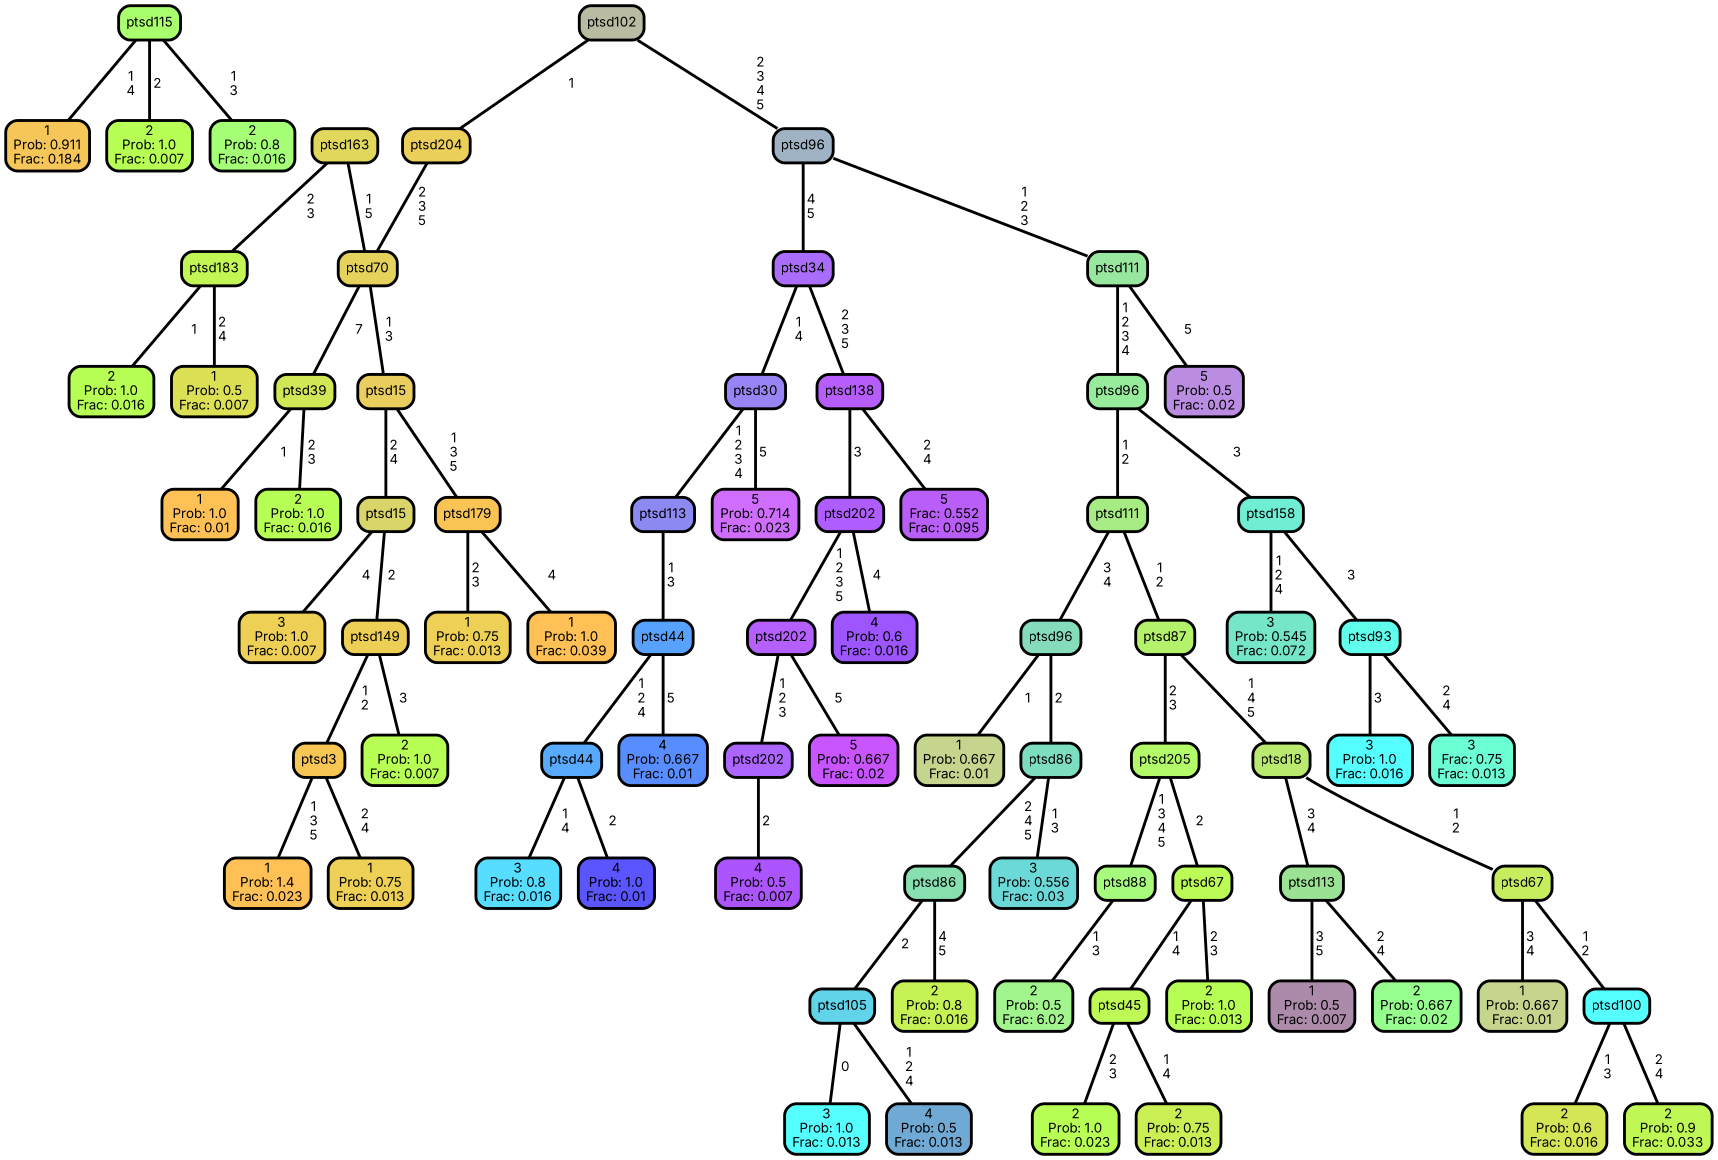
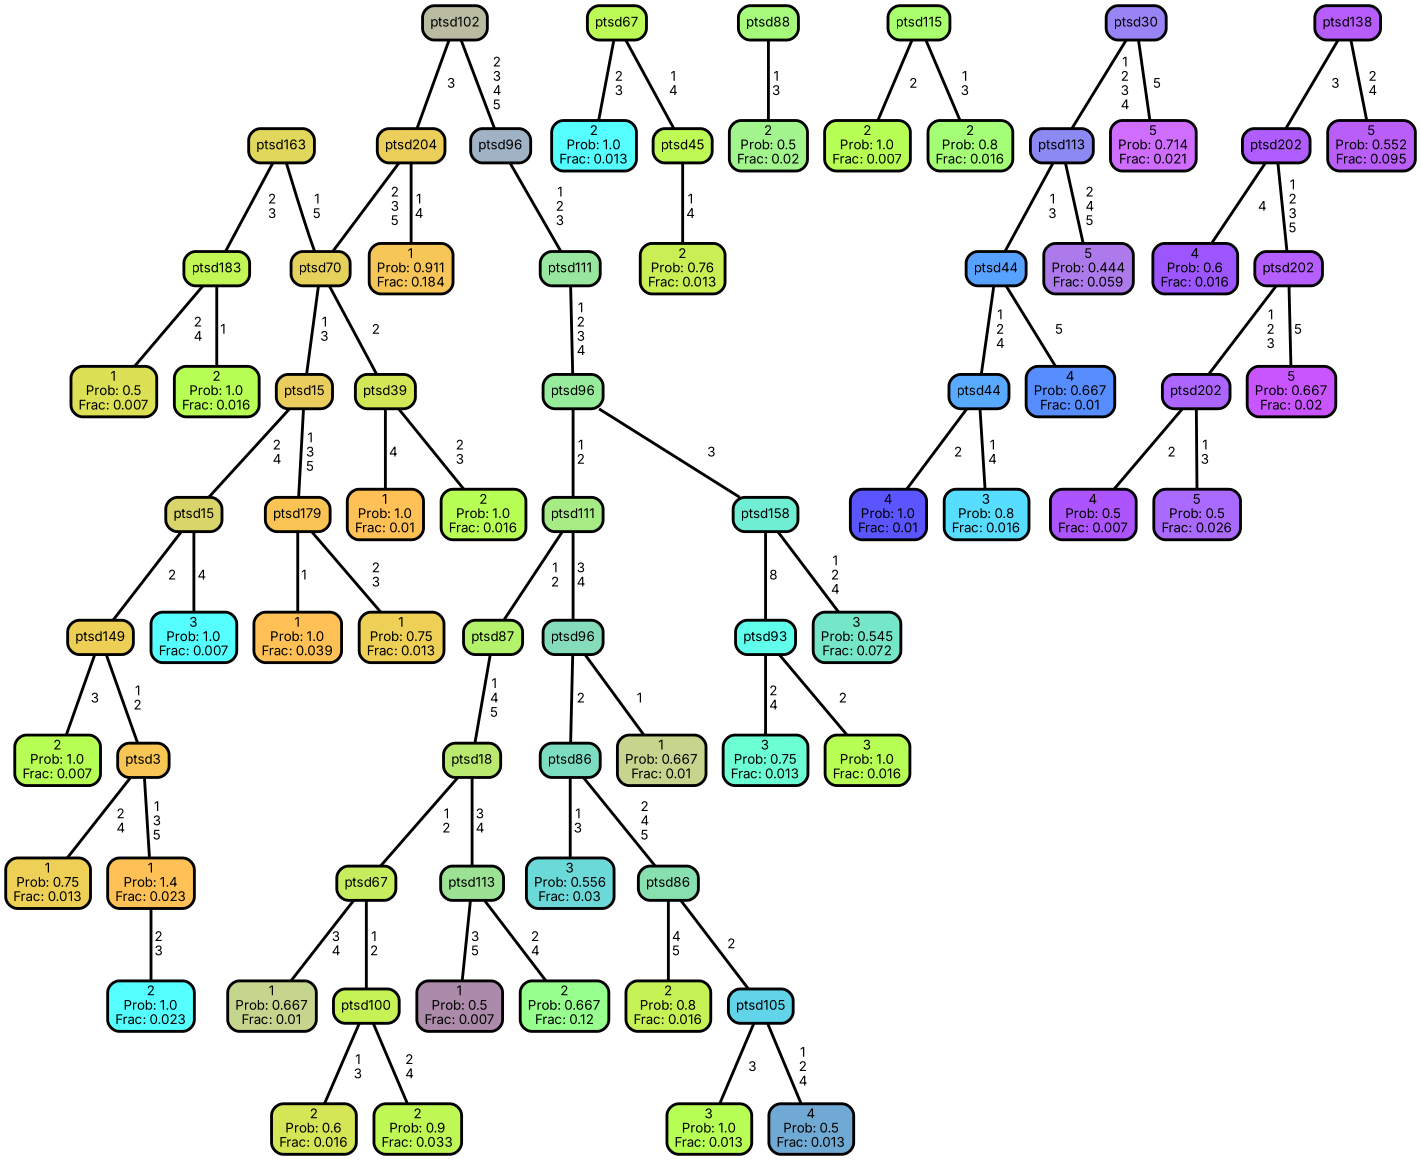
edge "ptsd115" -- "1 Prob: 0.911 Frac: 0.184": now "ptsd204" -- "1 Prob: 0.911 Frac: 0.184"
edge "ptsd102" -- "ptsd204": label " 1" -> " 3"
node "ptsd34": removed
node "5 Prob: 0.444 Frac: 0.059": added
edge "ptsd70" -- "ptsd39": label " 7" -> " 2"
node "5 Prob: 0.5 Frac: 0.02": removed
edge "ptsd39" -- "1 Prob: 1.0 Frac: 0.01": label " 1" -> " 4"
node "5 Prob: 0.714 Frac: 0.023": label "5 Prob: 0.714 Frac: 0.023" -> "5 Prob: 0.714 Frac: 0.021"
node "5 Frac: 0.552 Frac: 0.095": label "5 Frac: 0.552 Frac: 0.095" -> "5 Prob: 0.552 Frac: 0.095"
node "5 Prob: 0.5 Frac: 0.026": added
edge "ptsd179" -- "1 Prob: 1.0 Frac: 0.039": label " 4" -> " 1"
edge "ptsd158" -- "ptsd93": label " 3" -> " 8"
node "3 Prob: 1.0 Frac: 0.007": fillcolor #edd055 -> #55ffff
edge "ptsd93" -- "3 Prob: 1.0 Frac: 0.016": label " 3" -> " 2"
node "ptsd205": removed
node "3 Prob: 1.0 Frac: 0.016": fillcolor #55ffff -> #b8ff55
node "3 Frac: 0.75 Frac: 0.013": label "3 Frac: 0.75 Frac: 0.013" -> "3 Prob: 0.75 Frac: 0.013"
node "2 Prob: 0.5 Frac: 6.02": label "2 Prob: 0.5 Frac: 6.02" -> "2 Prob: 0.5 Frac: 0.02"
node "2 Prob: 1.0 Frac: 0.013": fillcolor #b8ff55 -> #55ffff
node "2 Prob: 0.667 Frac: 0.02": label "2 Prob: 0.667 Frac: 0.02" -> "2 Prob: 0.667 Frac: 0.12"
node "ptsd100": fillcolor #55ffff -> #c6f255
edge "ptsd45" -- "2 Prob: 1.0 Frac: 0.023": now "1 Prob: 1.4 Frac: 0.023" -- "2 Prob: 1.0 Frac: 0.023"
edge "ptsd105" -- "3 Prob: 1.0 Frac: 0.013": label " 0" -> " 3"
node "3 Prob: 1.0 Frac: 0.013": fillcolor #55ffff -> #b8ff55
node "2 Prob: 1.0 Frac: 0.023": fillcolor #b8ff55 -> #55ffff
node "2 Prob: 0.75 Frac: 0.013": label "2 Prob: 0.75 Frac: 0.013" -> "2 Prob: 0.76 Frac: 0.013"
